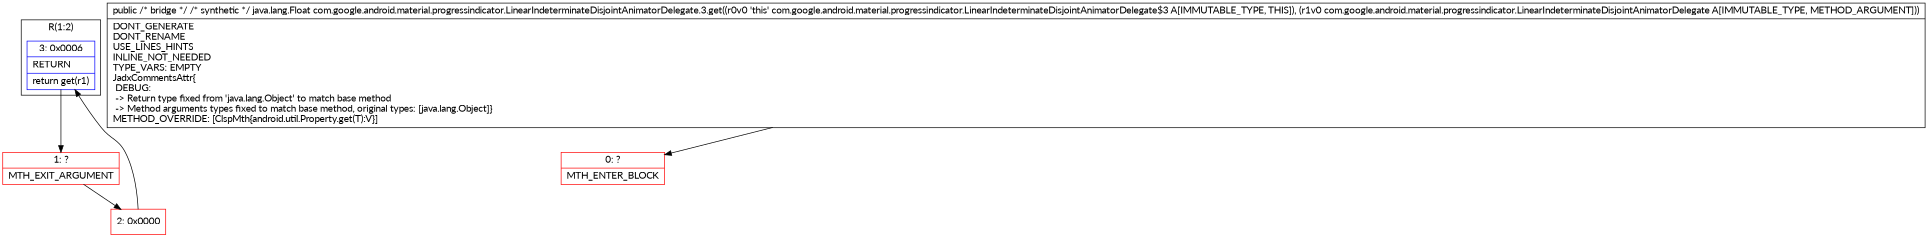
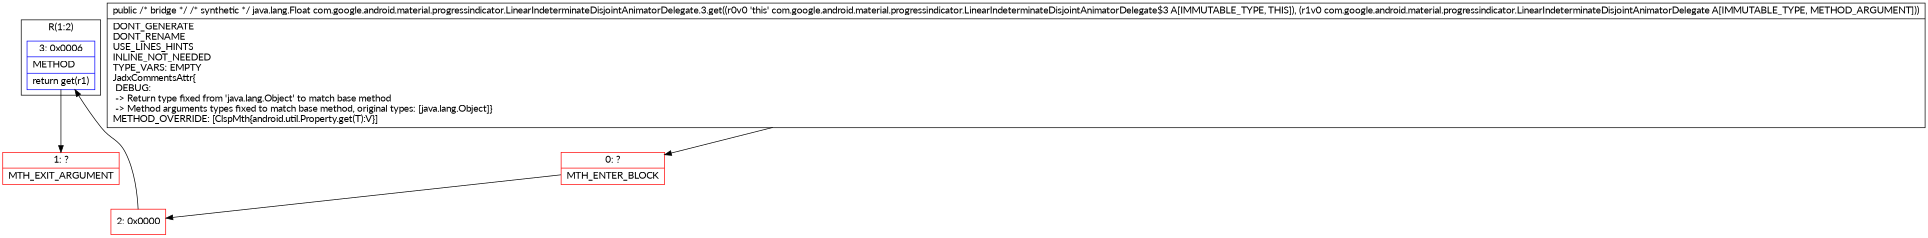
node "3: 0x0006": text "RETURN" -> "METHOD"
edge "1: ?" -> "2: 0x0000": now "0: ?" -> "2: 0x0000"
